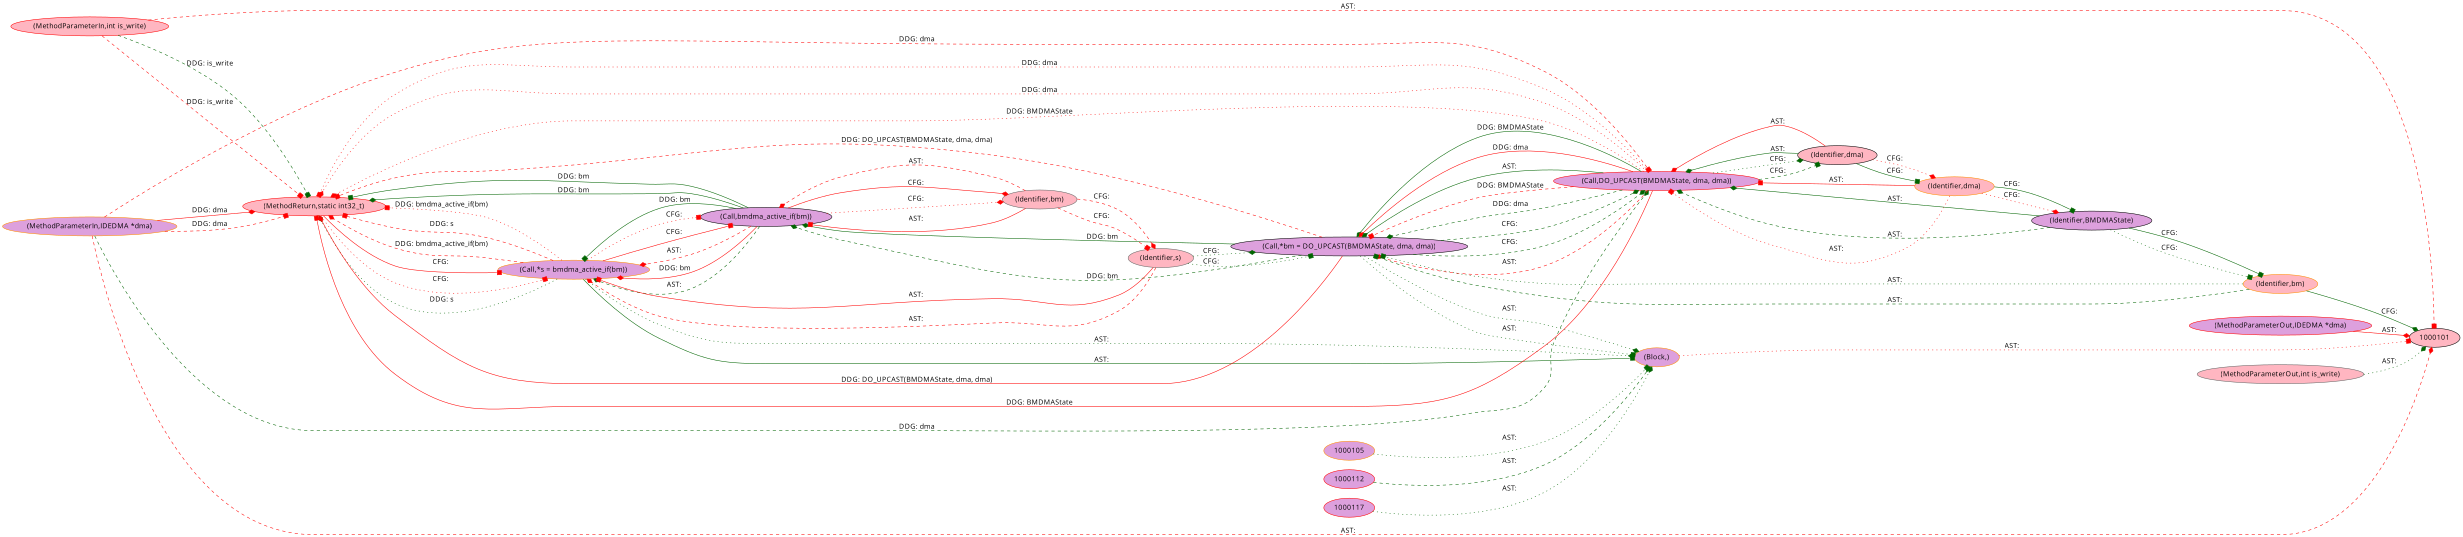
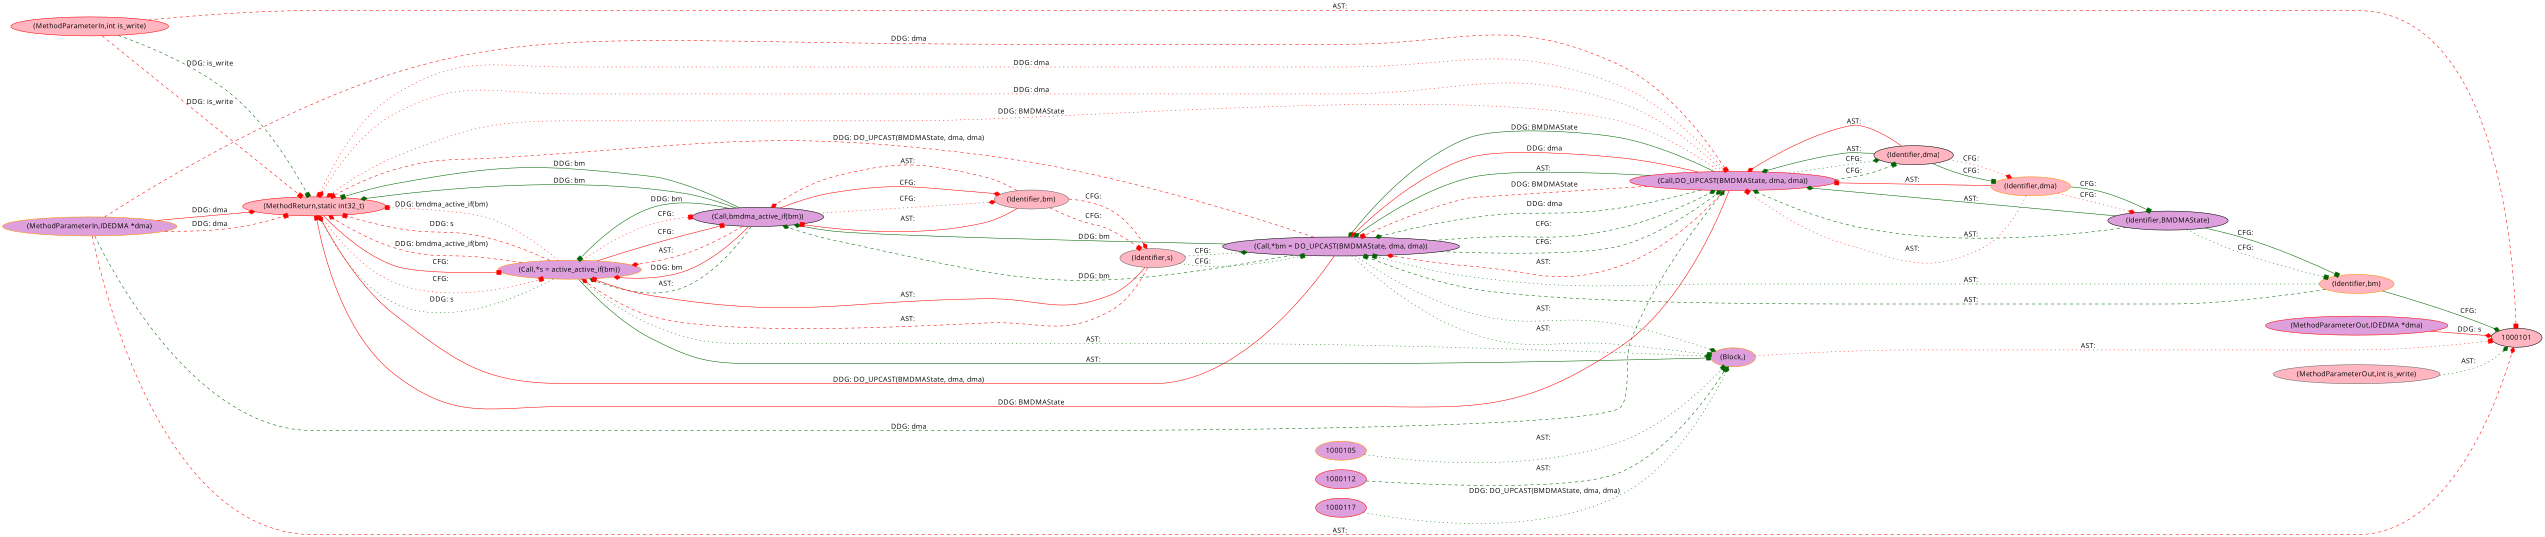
node "(Call,*s = bmdma_active_if(bm))": label "(Call,*s = bmdma_active_if(bm))" -> "(Call,*s = active_active_if(bm))"
edge "(MethodParameterOut,IDEDMA *dma)" -> "1000101": label "AST: " -> "DDG: s"
edge "1000117" -> "(Block,)": label "AST: " -> "DDG: DO_UPCAST(BMDMAState, dma, dma)"
